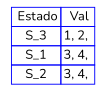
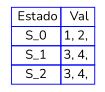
node "Estado": text "S_3" -> "S_0"
